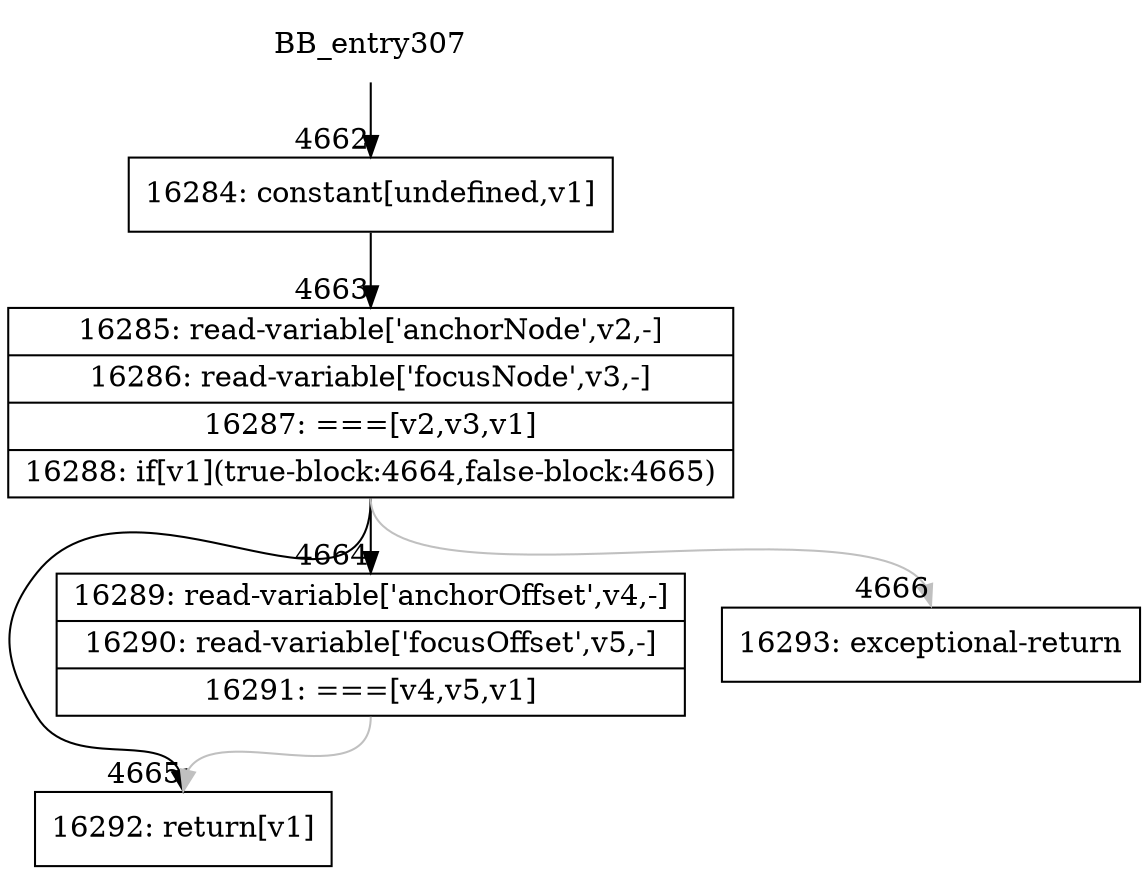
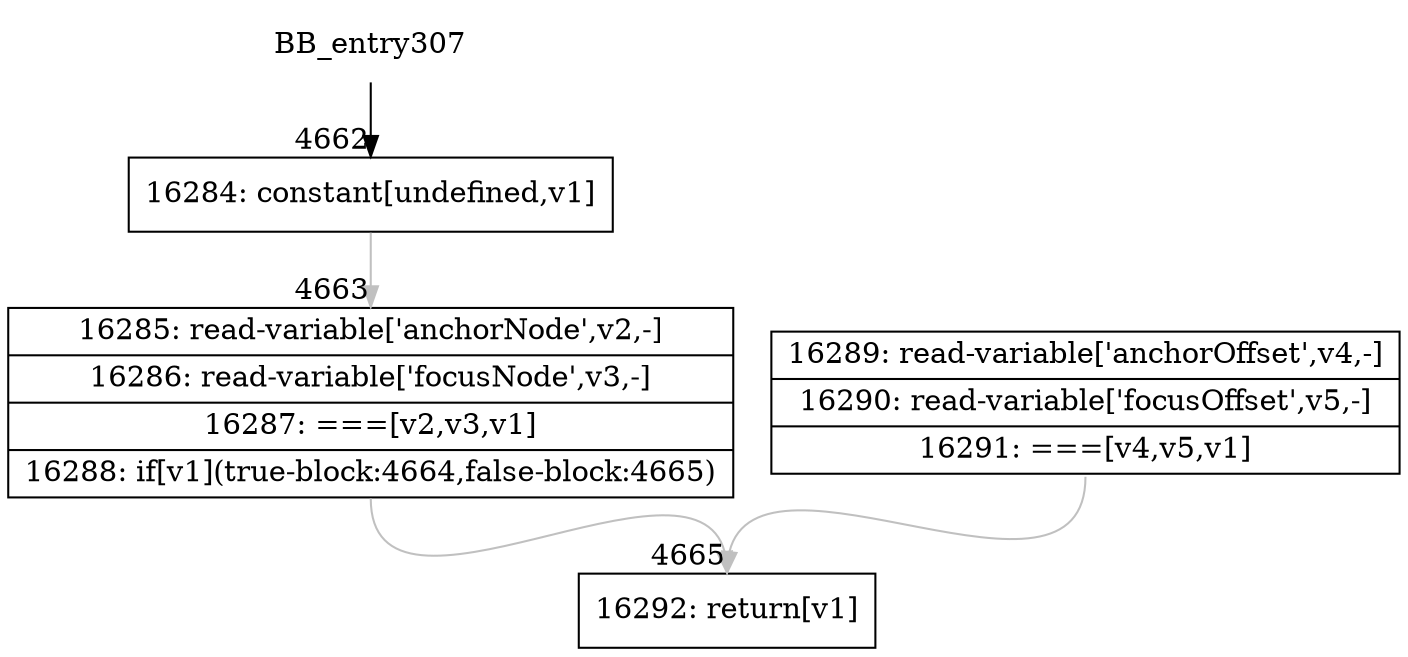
edge "16284: constant[undefined,v1]" -> "16285: read-variable['anchorNode',v2,-]": color black -> gray
edge "16285: read-variable['anchorNode',v2,-]" -> "16289: read-variable['anchorOffset',v4,-]": removed
edge "16285: read-variable['anchorNode',v2,-]" -> "16292: return[v1]": color black -> gray
node "16293: exceptional-return": removed
